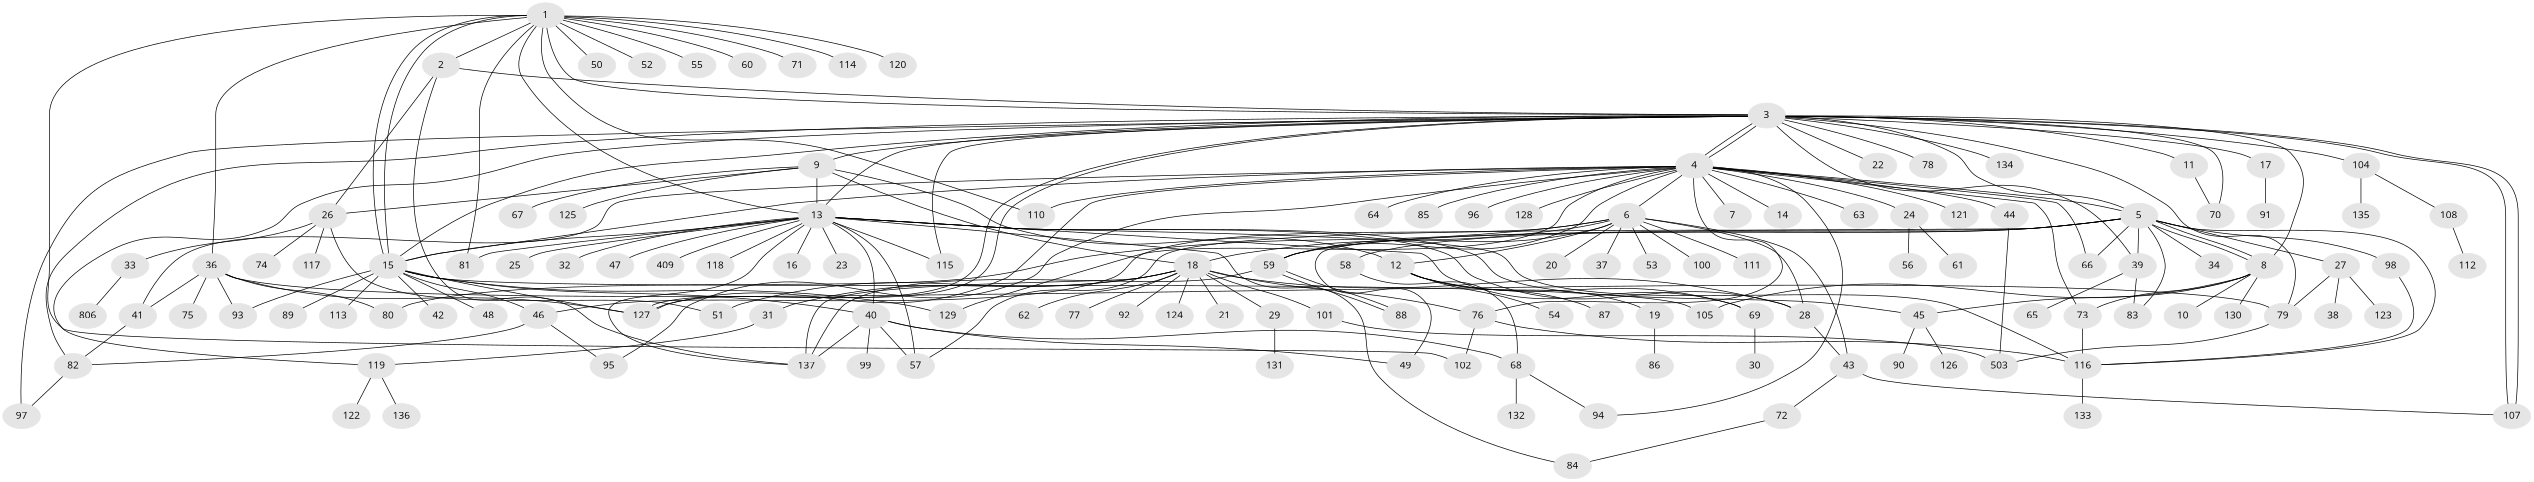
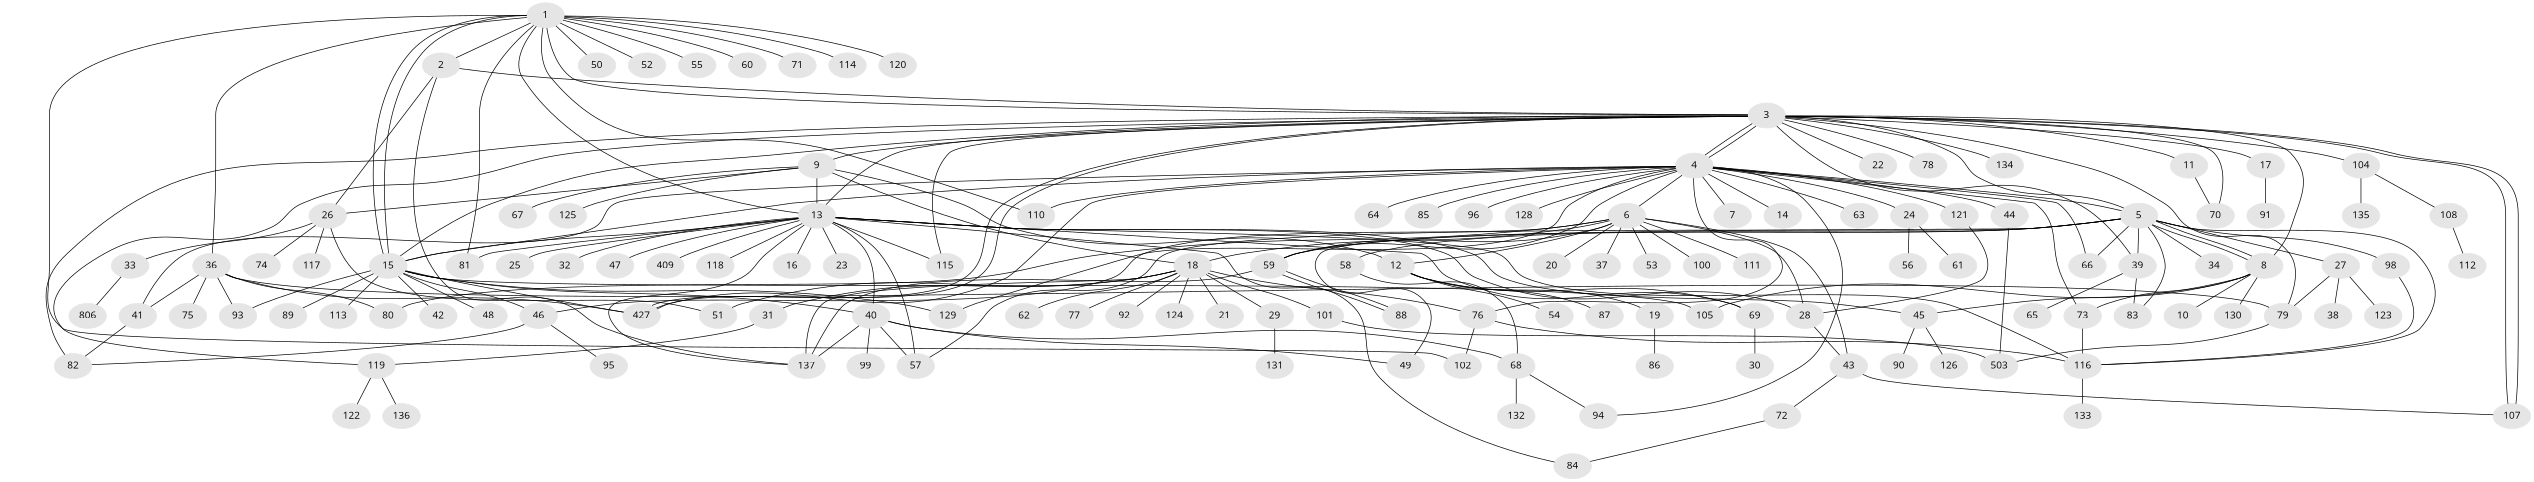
edge "4" -- "95": removed
edge "18" -- "28": now "121" -- "28"
node "127": label "127" -> "427"
node "97": removed
